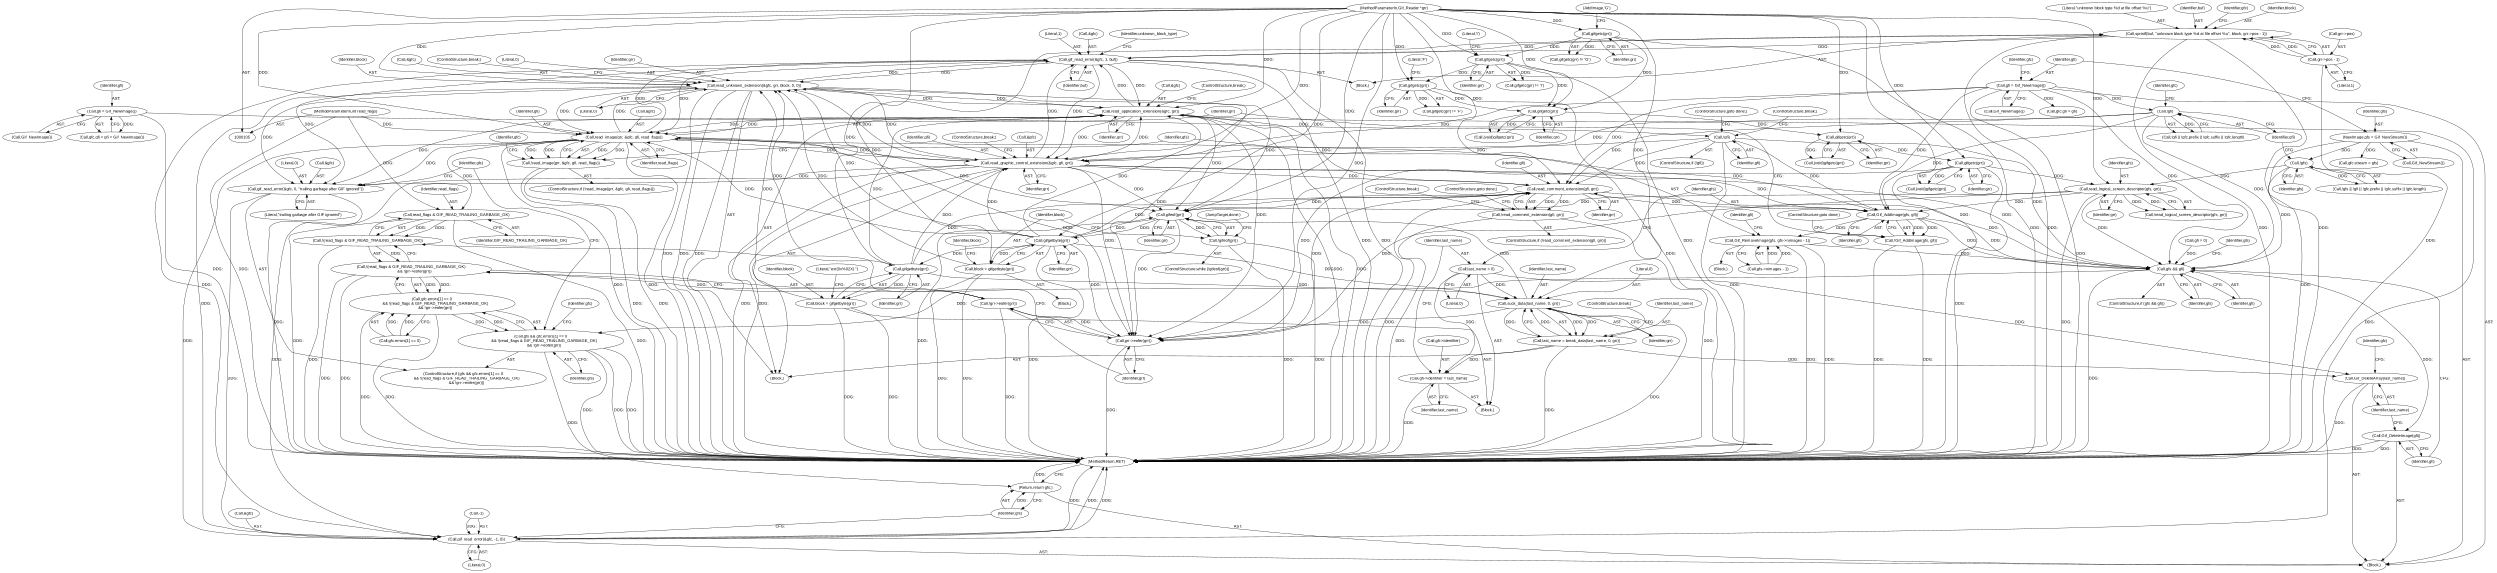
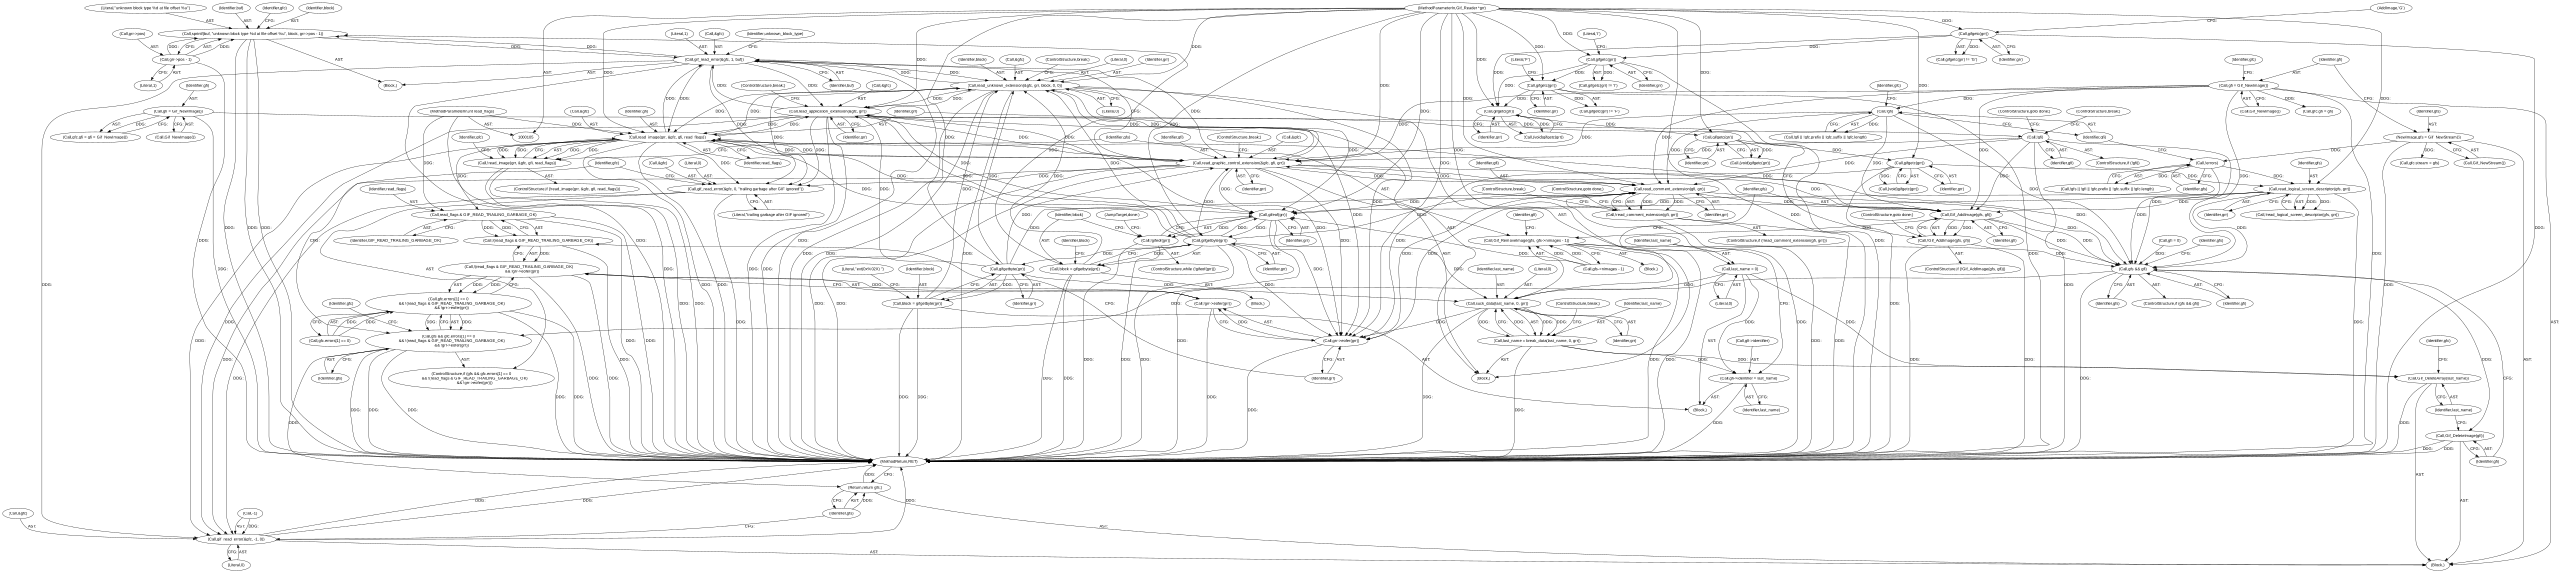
edge "(Call,read_graphic_control_extension(&gfc, gfi, grr))" -> "(Call,gif_read_error(&gfc, 1, buf))": label "DDG: " -> "CFG: "
node "(Call,!gfs)": label "(Call,!gfs)" -> "(Call,!errors)"
edge "(Call,read_comment_extension(gfi, grr))" -> "(Call,read_application_extension(&gfc, grr))": now "(Call,read_comment_extension(gfi, grr))" -> "(Call,read_graphic_control_extension(&gfc, gfi, grr))"
edge "(Call,read_unknown_extension(&gfc, grr, block, 0, 0))" -> "(Call,gif_read_error(&gfc, -1, 0))": removed, label "DDG:"
node "(ControlStructure,if (!Gif_AddImage(gfs, gfi)))": added
